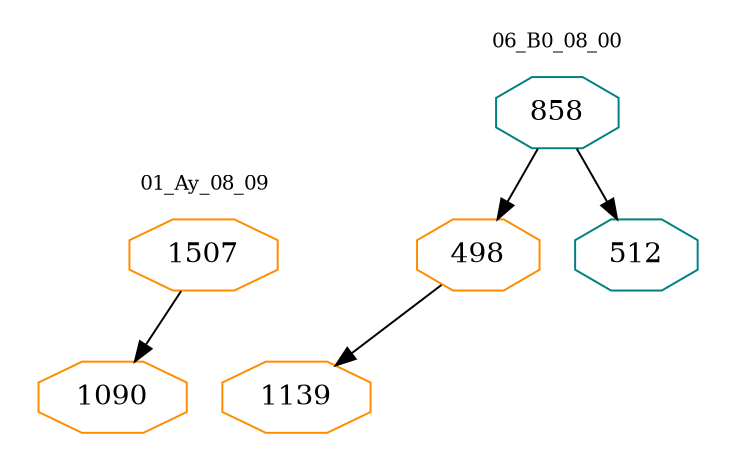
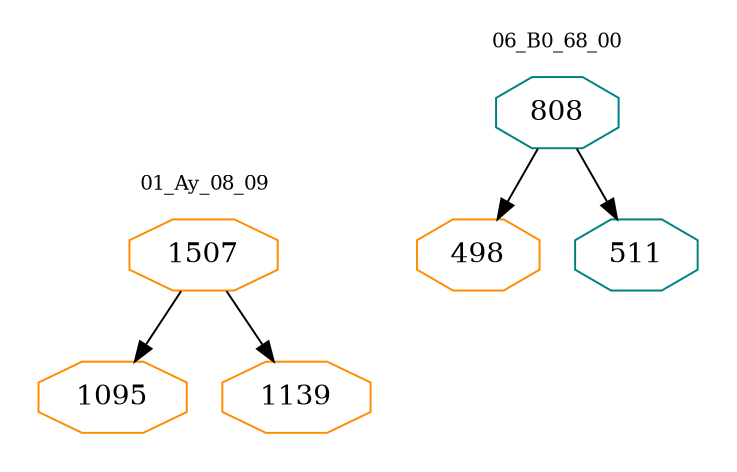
cluster "06_B0_08_00": label "06_B0_08_00" -> "06_B0_68_00"
node "858": label "858" -> "808"
node "512": label "512" -> "511"
edge "498" -> "1139": now "1507" -> "1139"
node "1090": label "1090" -> "1095"
